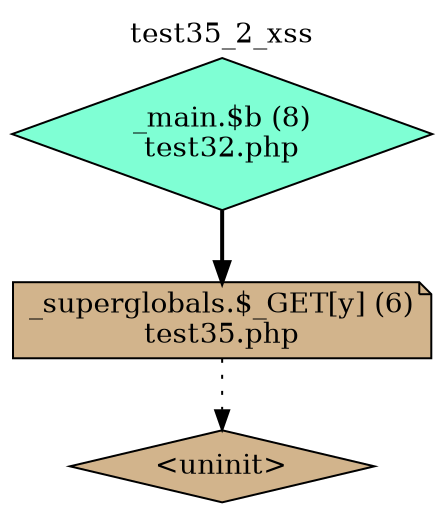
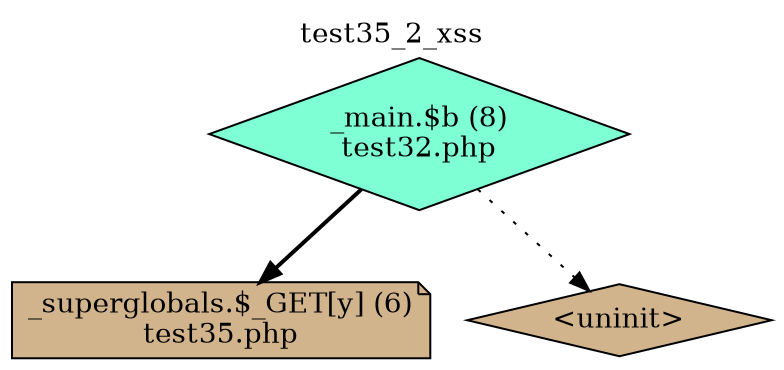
edge "_superglobals.$_GET[y] (6) test35.php" -> "<uninit>": now "_main.$b (8) test32.php" -> "<uninit>"
